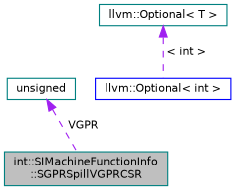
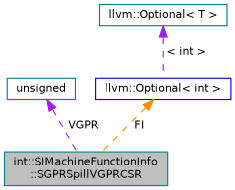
edge "int::SIMachineFunctionInfo ::SGPRSpillVGPRCSR" -> "llvm::Optional< int >": added, label "FI"
